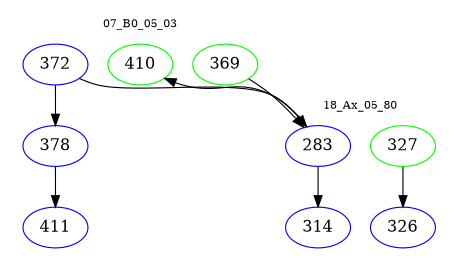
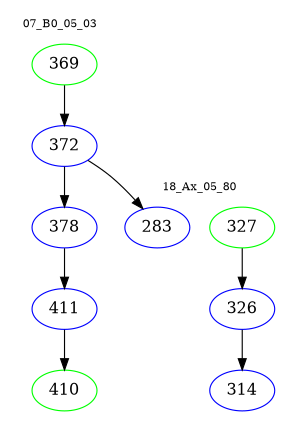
edge "283" -> "410": now "411" -> "410"
edge "369" -> "283": now "369" -> "372"
edge "283" -> "314": now "326" -> "314"
